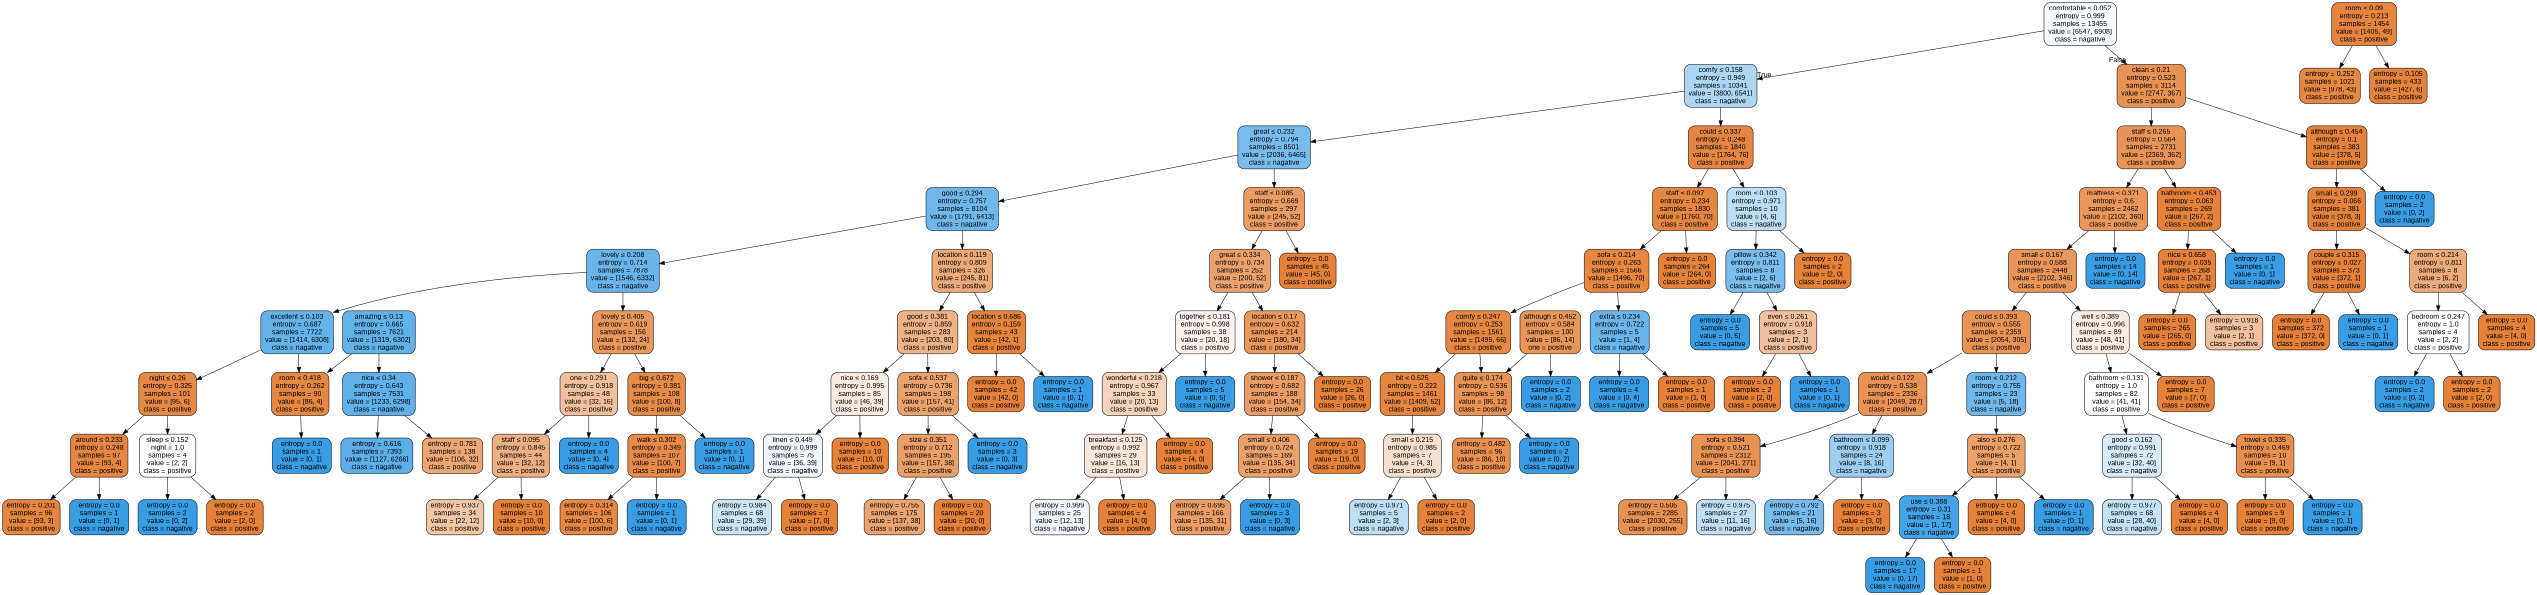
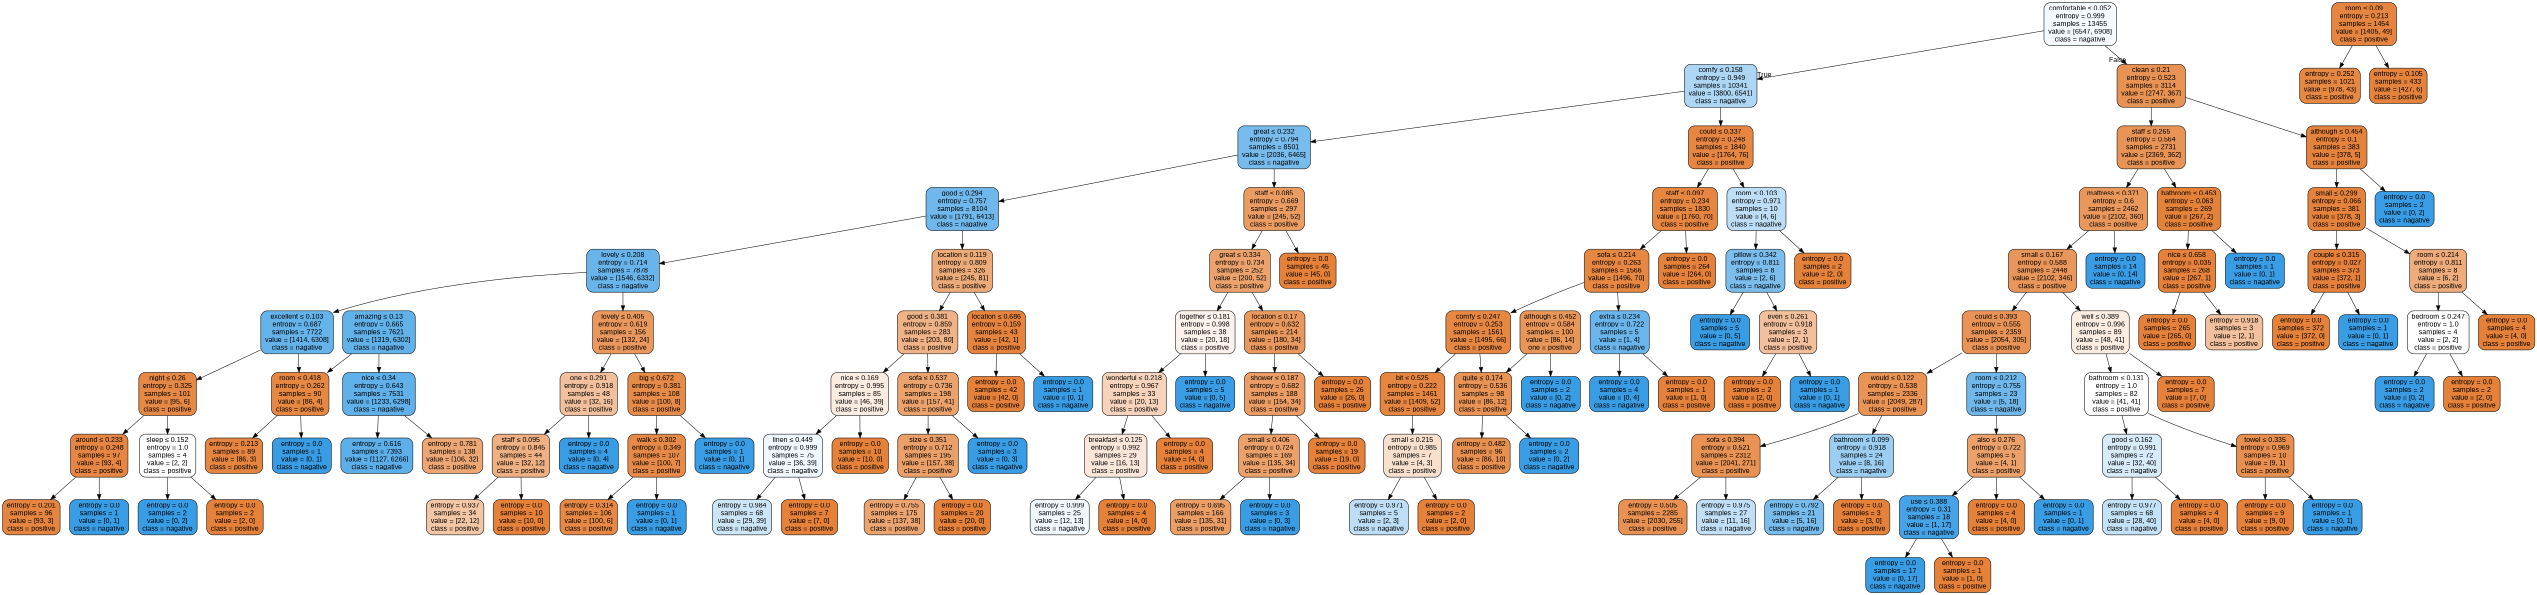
node "sleep ≤ 0.152": text "night = 1.0" -> "entropy = 1.0"
node "towel ≤ 0.335": text "entropy = 0.469" -> "entropy = 0.969"
node "entropy = 0.213": added
